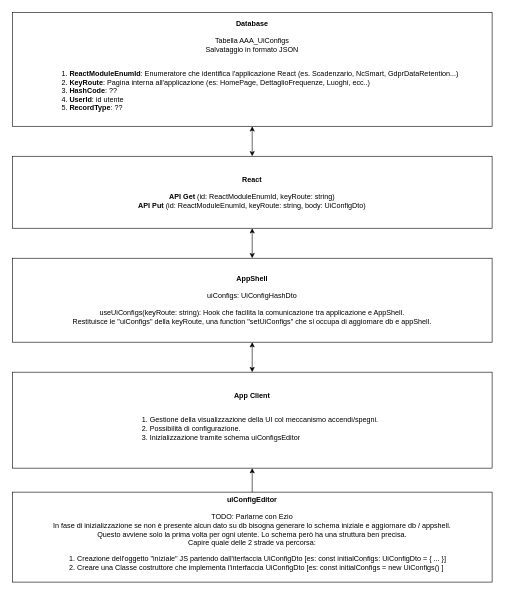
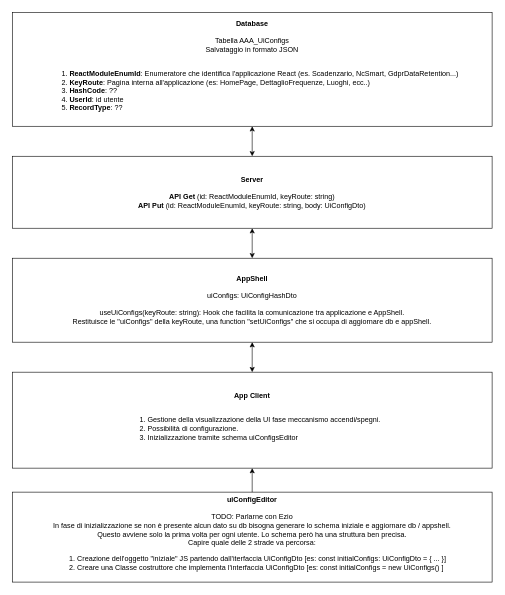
node "React API Get (id: ReactModuleEnumId, keyRoute: string) API Put (id: ReactModuleEnumId, keyRoute: string, body: UiConfigDto)": label "React API Get (id: ReactModuleEnumId, keyRoute: string) API Put (id: ReactModuleEnumId, keyRoute: string, body: UiConfigDto)" -> "Server API Get (id: ReactModuleEnumId, keyRoute: string) API Put (id: ReactModuleEnumId, keyRoute: string, body: UiConfigDto)"
node "App Client Gestione della visualizzazione della UI col meccanismo accendi/spegni. Possibilità di configurazione. Inizializzazione tramite schema uiConfigsEditor": label "App Client Gestione della visualizzazione della UI col meccanismo accendi/spegni. Possibilità di configurazione. Inizializzazione tramite schema uiConfigsEditor" -> "App Client Gestione della visualizzazione della UI fase meccanismo accendi/spegni. Possibilità di configurazione. Inizializzazione tramite schema uiConfigsEditor"
